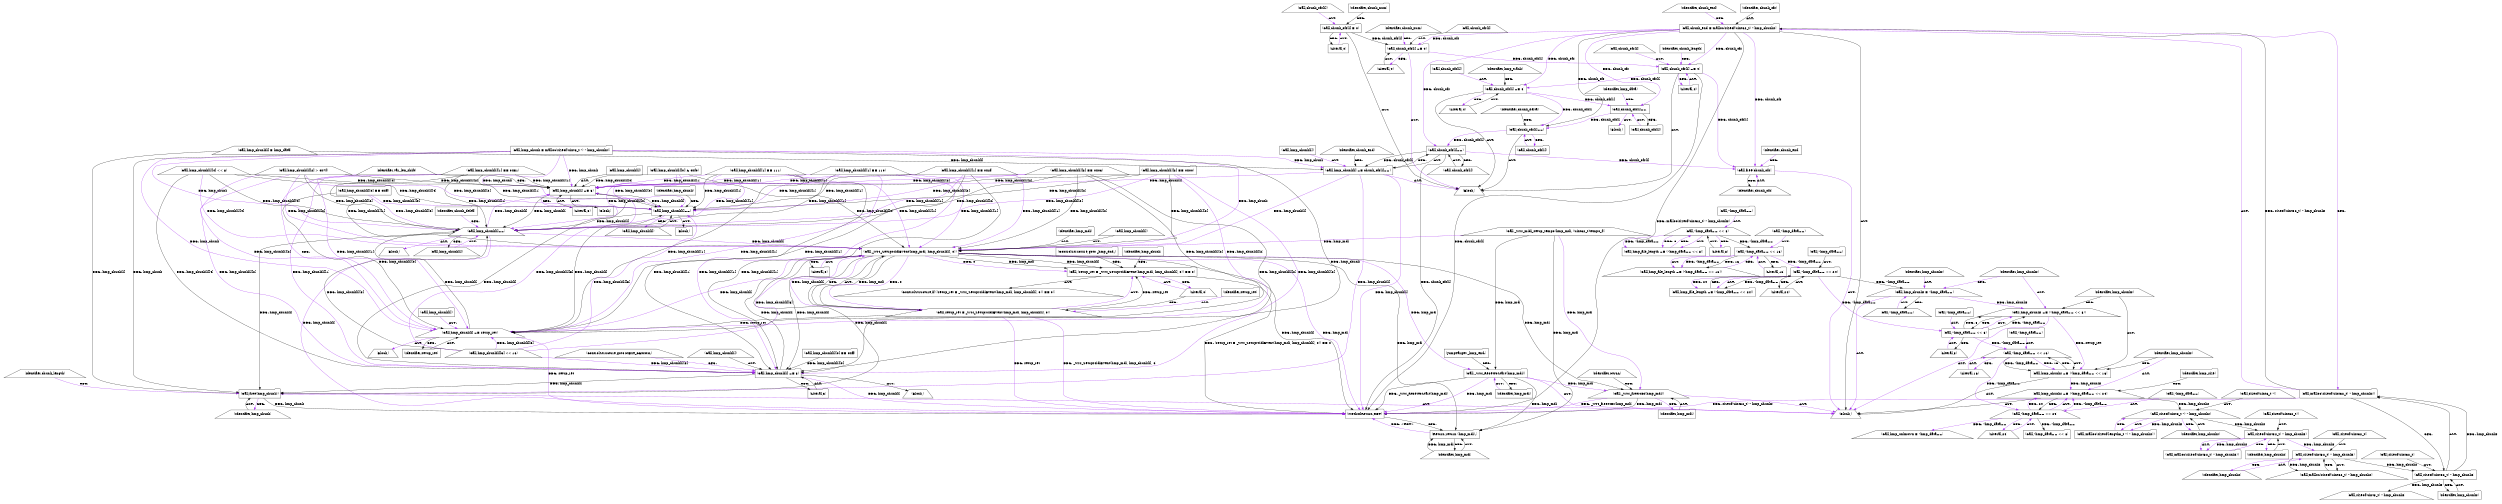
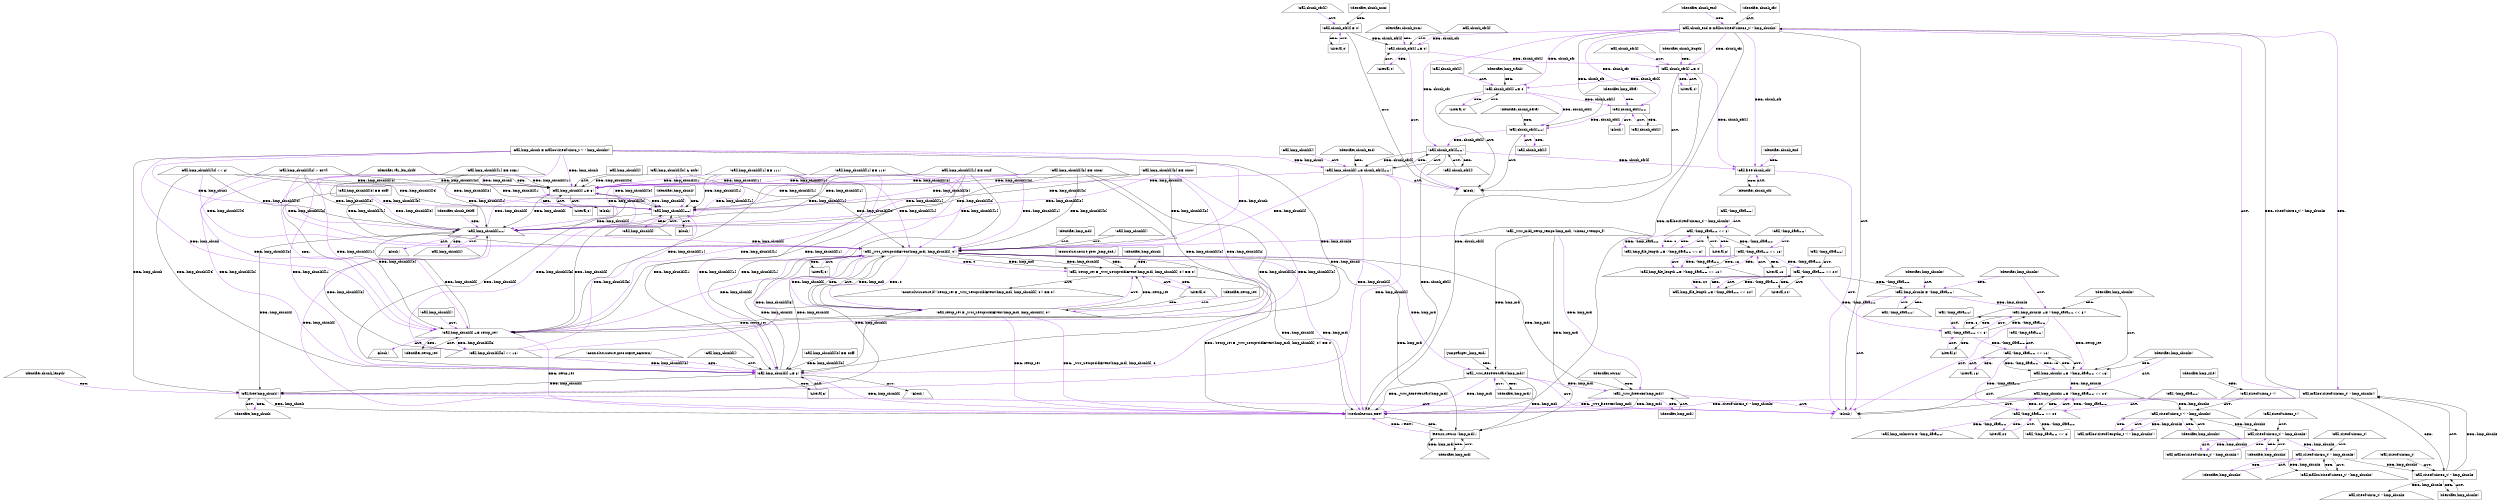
node "(Call,hmp_chunk[i] = hmp_data)": removed
edge "(Call,_WM_midi_setup_tempo(hmp_mdi, (uint32_t)tempo_f))" -> "(Call,_WM_SetupMidiEvent(hmp_mdi, hmp_chunk[i], 0))": label "DDG: hmp_mdi" -> "DDG: hmp_chunks"
edge "(Call,hmp_chunk[i][3] << 16)" -> "(Call,hmp_chunk[i] += setup_ret)": reversed
edge "(Identifier,hmp_size)" -> "(Call,hmp_chunks += (*hmp_data++ << 24))": now "(Identifier,hmp_size)" -> "(Call,sizeof(uint8_t *))"
